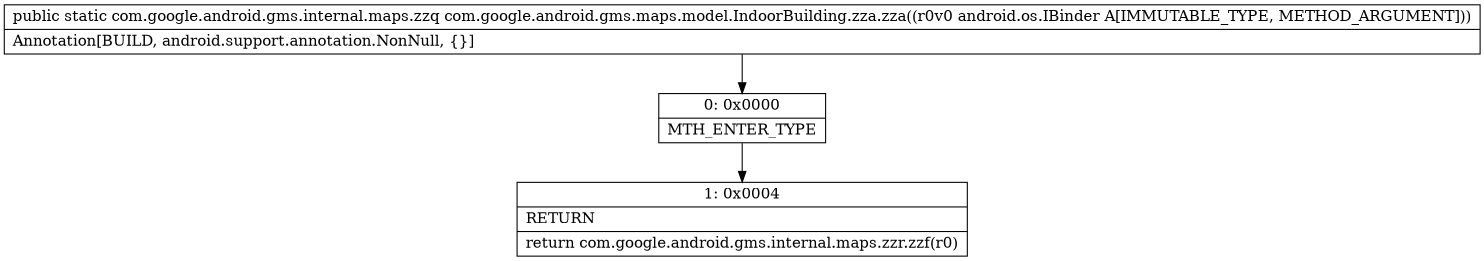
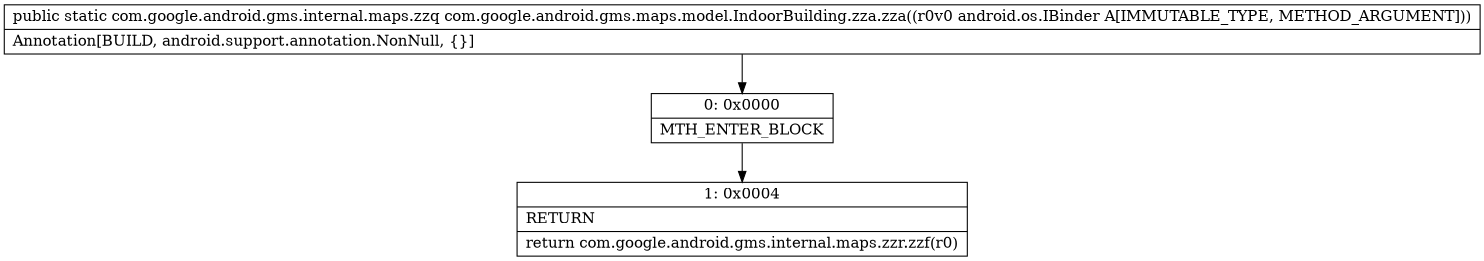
node "0: 0x0000": text "MTH_ENTER_TYPE" -> "MTH_ENTER_BLOCK"
